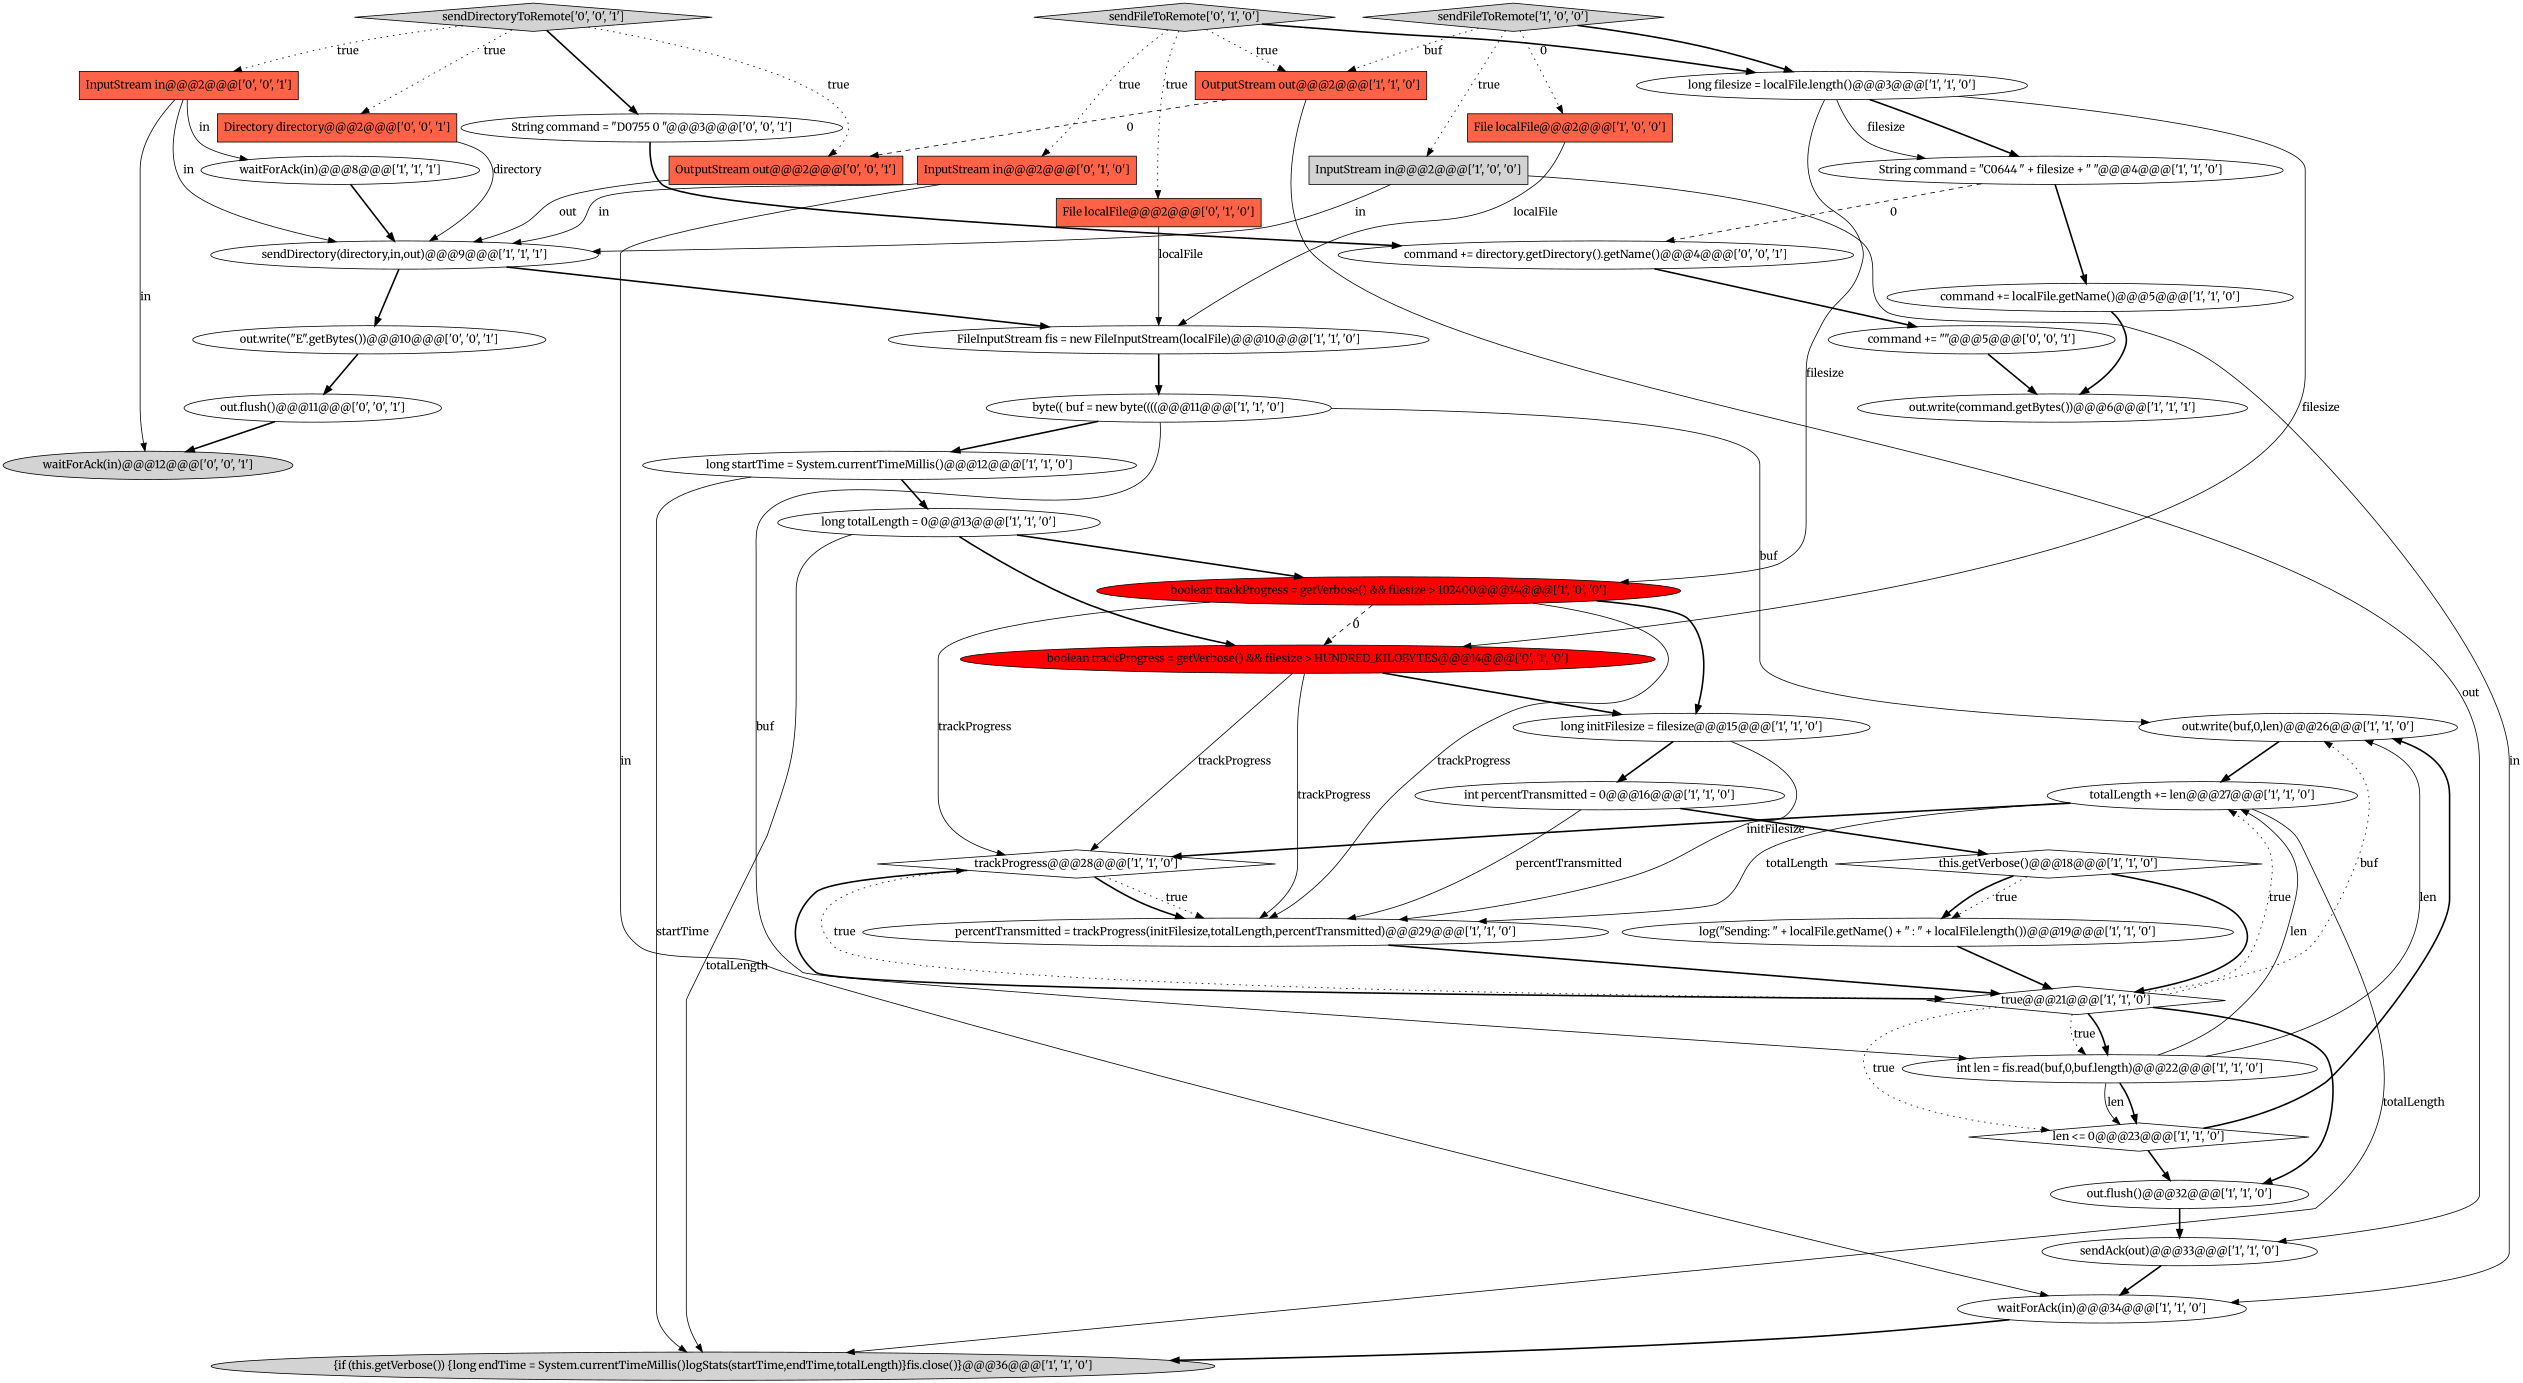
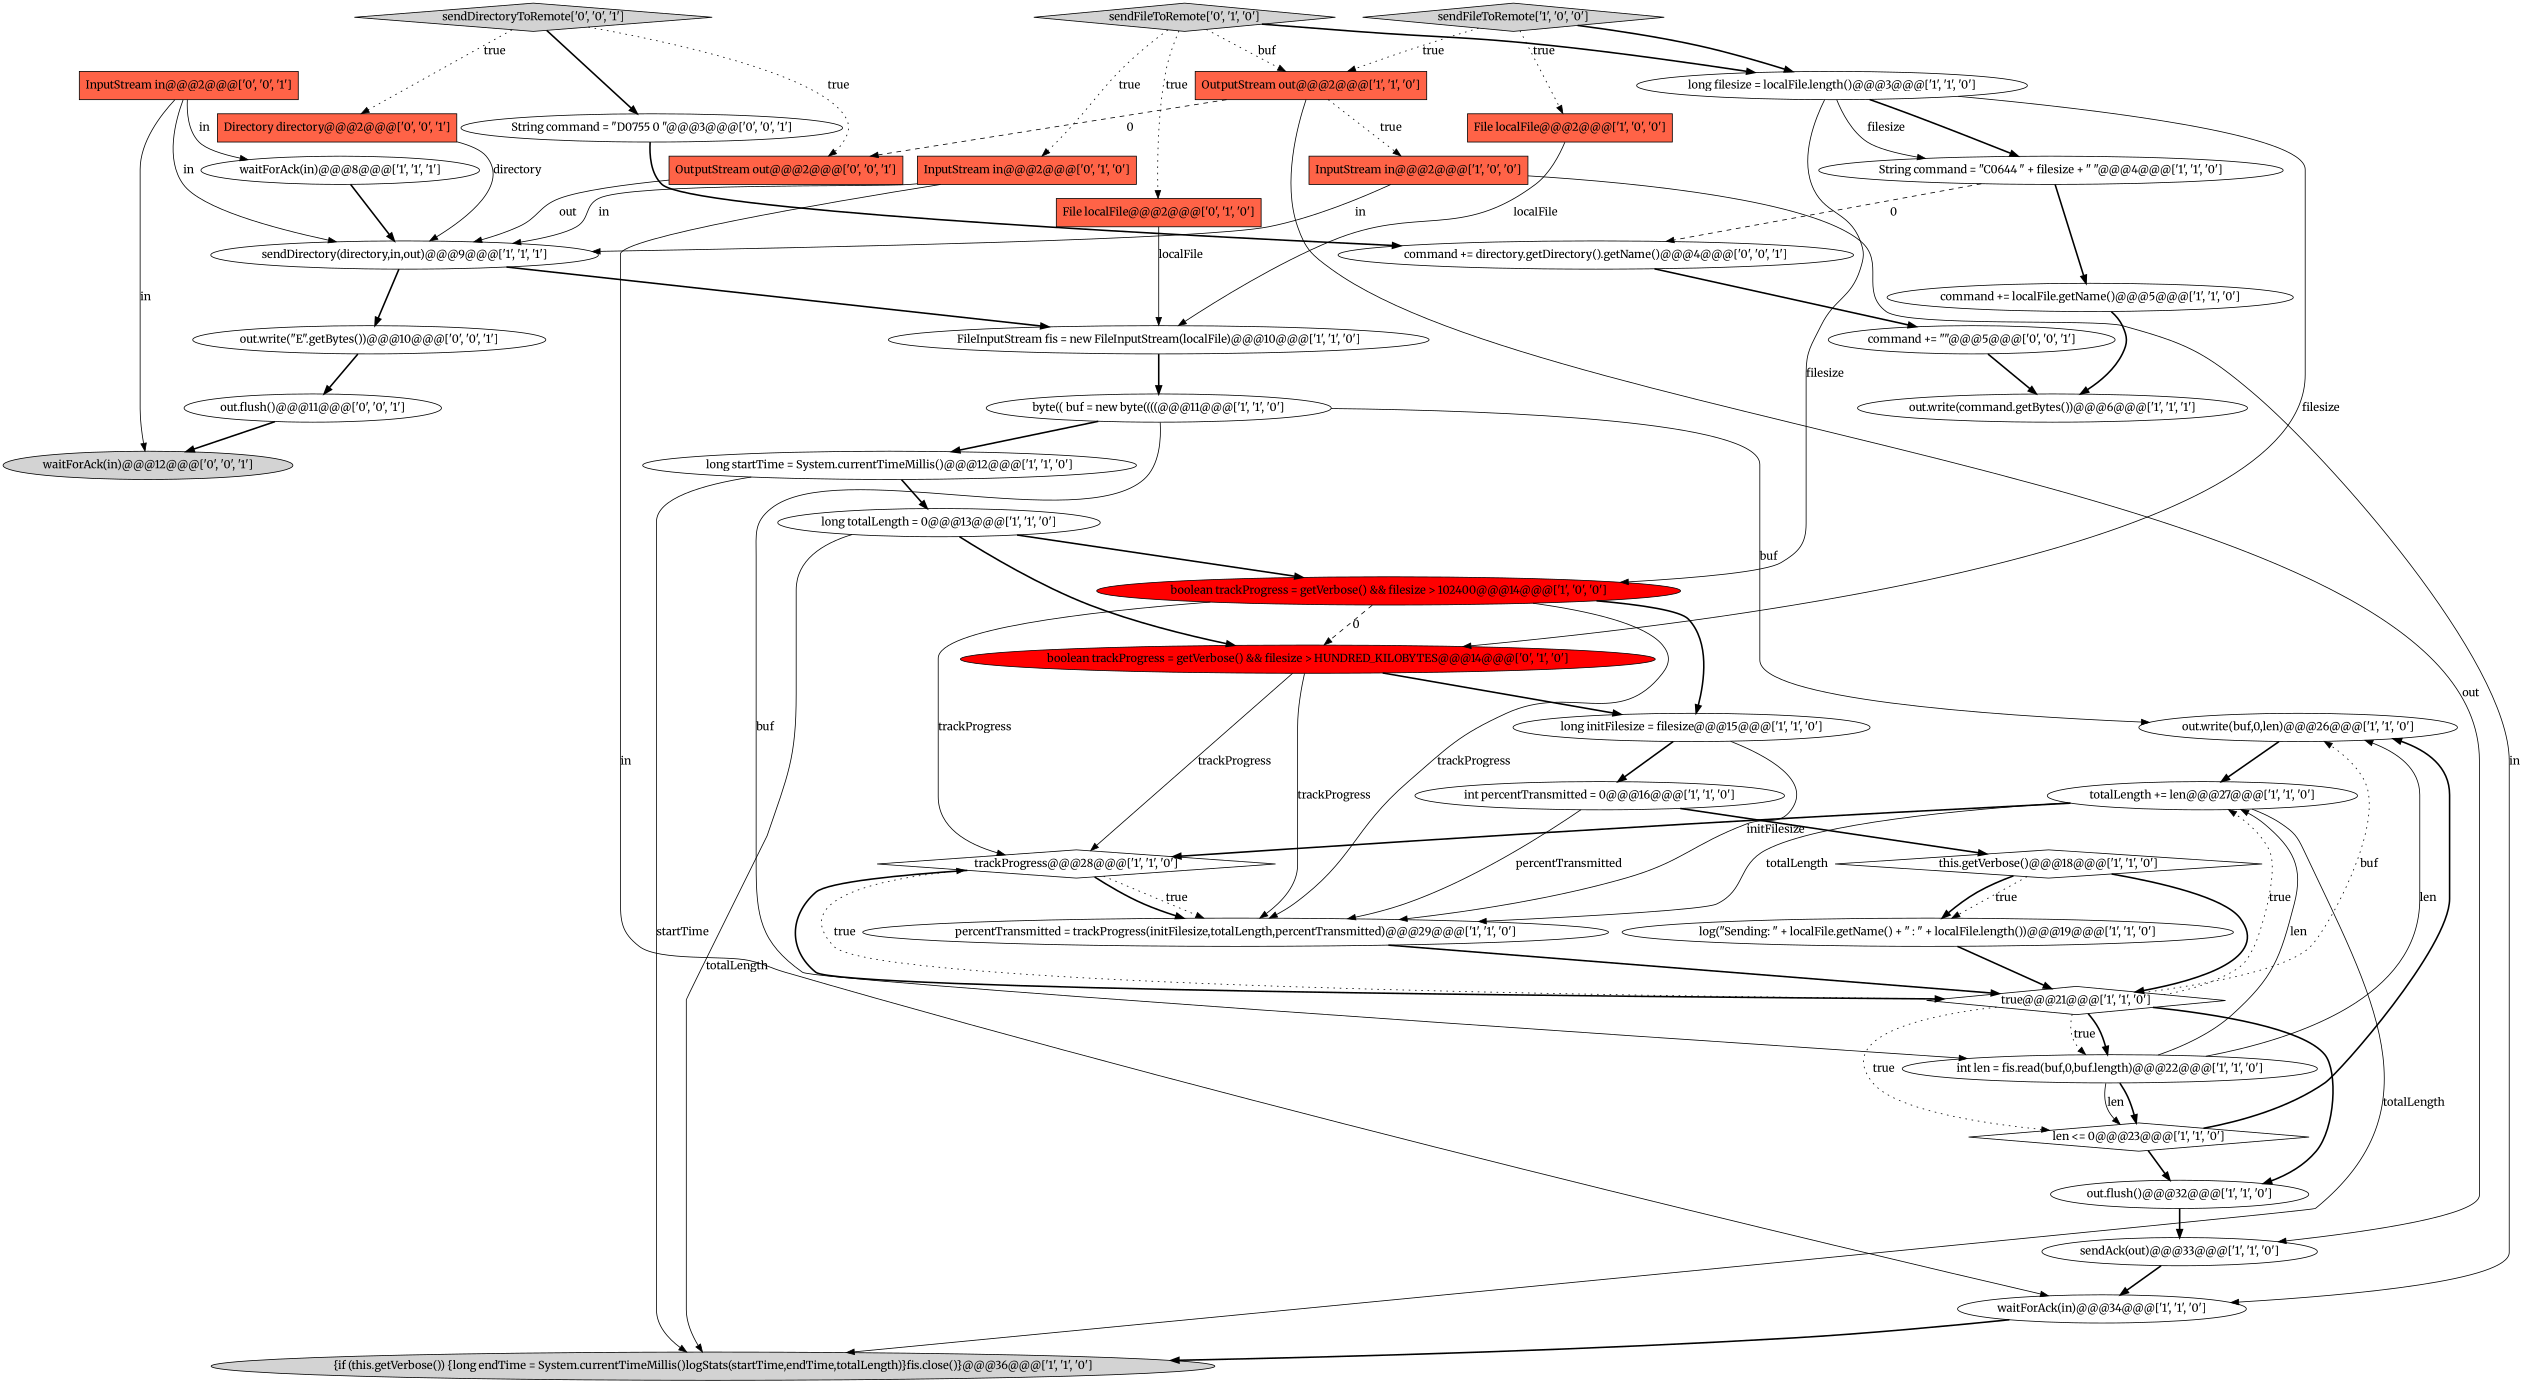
edge "sendDirectoryToRemote['0', '0', '1']" -> "InputStream in@@@2@@@['0', '0', '1']": removed, label "true"
edge "sendFileToRemote['0', '1', '0']" -> "OutputStream out@@@2@@@['1', '1', '0']": label "true" -> "buf"
edge "sendFileToRemote['1', '0', '0']" -> "OutputStream out@@@2@@@['1', '1', '0']": label "buf" -> "true"
edge "sendFileToRemote['1', '0', '0']" -> "File localFile@@@2@@@['1', '0', '0']": label "0" -> "true"
edge "sendFileToRemote['1', '0', '0']" -> "InputStream in@@@2@@@['1', '0', '0']": now "OutputStream out@@@2@@@['1', '1', '0']" -> "InputStream in@@@2@@@['1', '0', '0']"
node "InputStream in@@@2@@@['1', '0', '0']": fillcolor lightgray -> tomato
